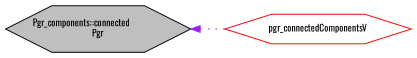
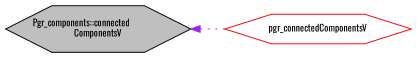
node "Pgr_components::connected Pgr": label "Pgr_components::connected Pgr" -> "Pgr_components::connected ComponentsV"
